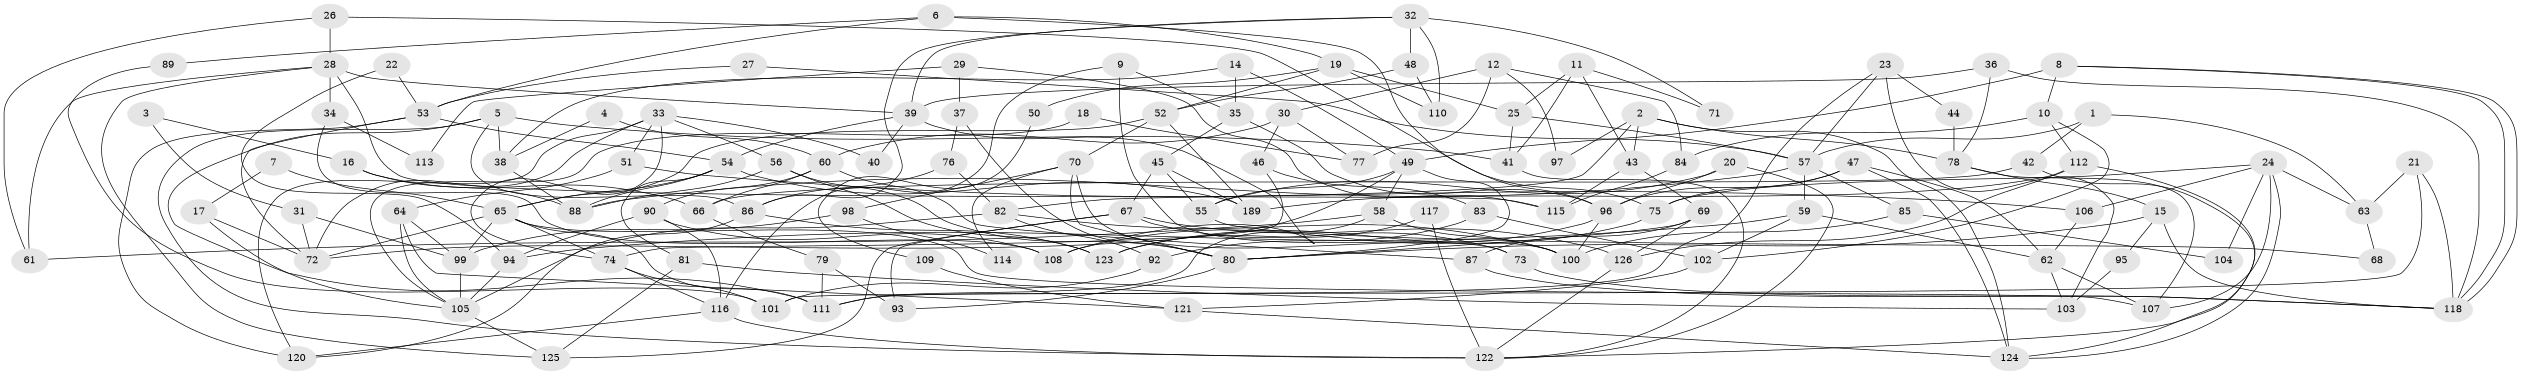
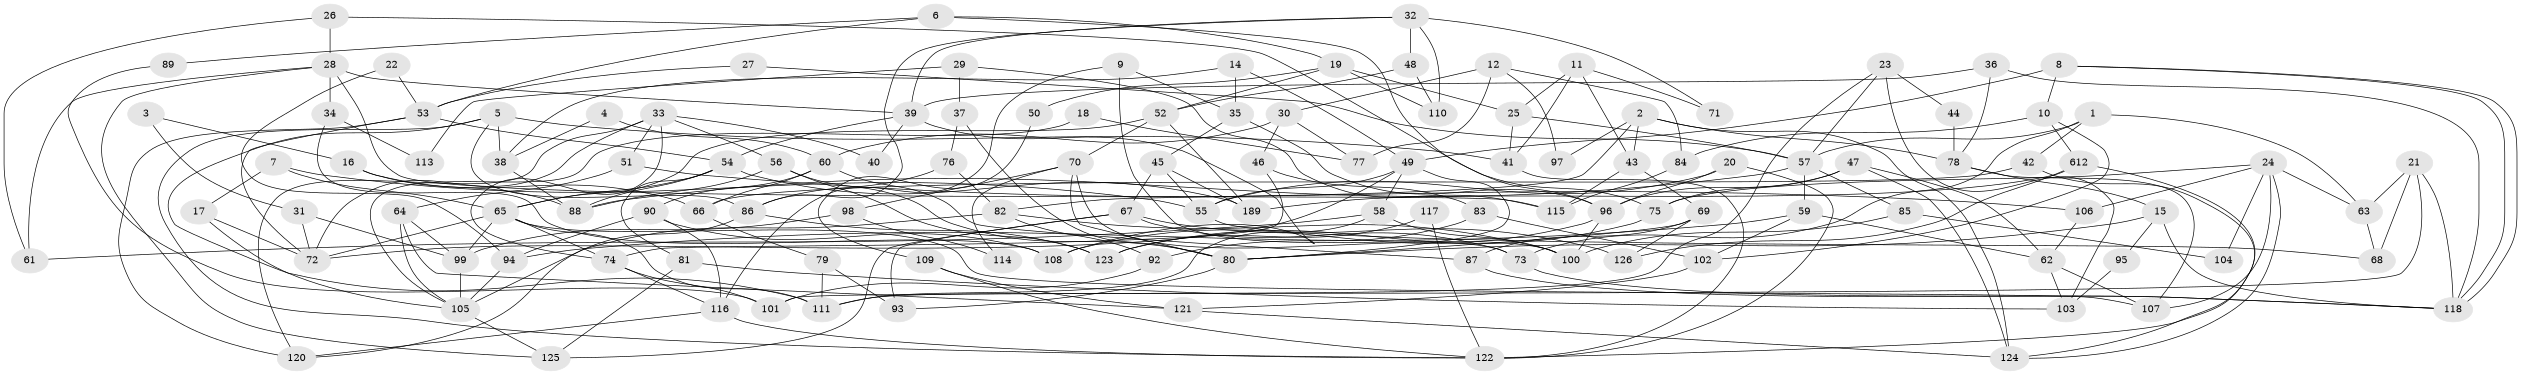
node "112": label "112" -> "612"
edge "7" -- "55": added
edge "1" -- "73": added
edge "21" -- "68": added
edge "126" -- "122": now "109" -- "122"
